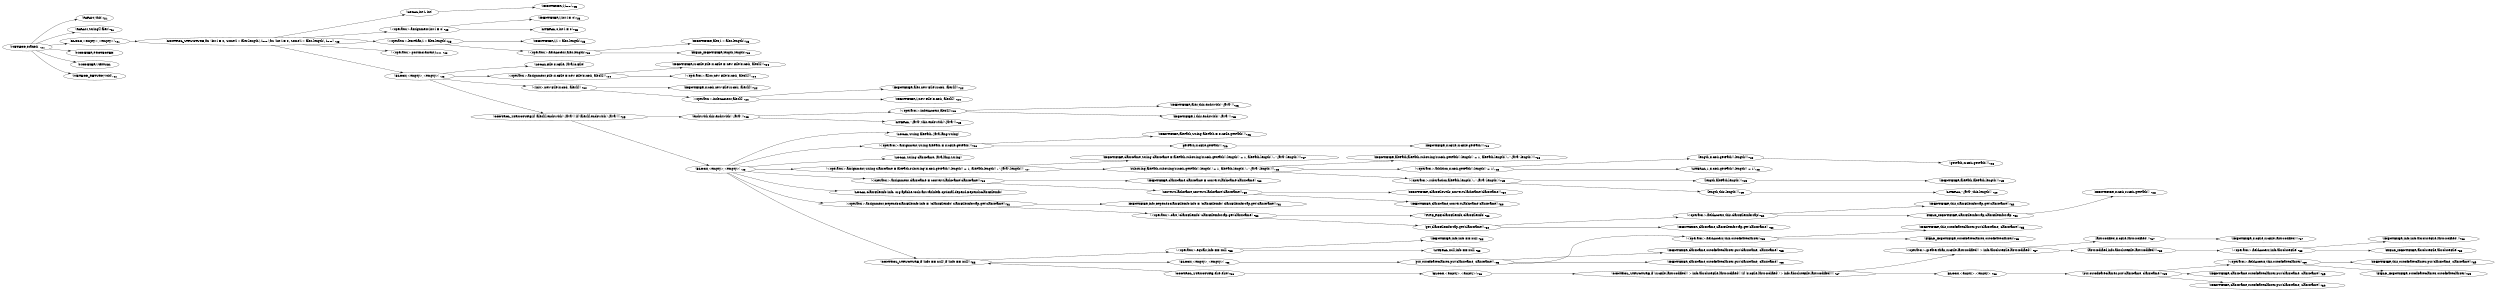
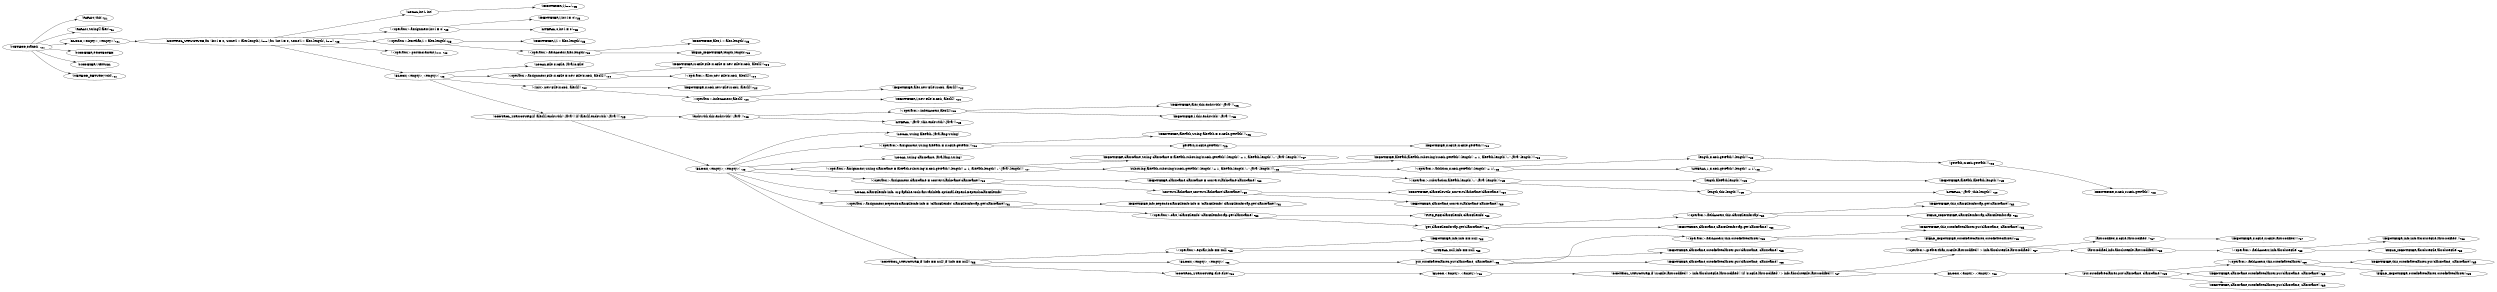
edge "(FIELD_IDENTIFIER,classFileInfoMap,classFileInfoMap)" -> "(IDENTIFIER,srcDir,srcDir.getPath())": now "(getPath,srcDir.getPath())" -> "(IDENTIFIER,srcDir,srcDir.getPath())"
edge "(CONTROL_STRUCTURE,else,else)" -> "(CONTROL_STRUCTURE,if (info == null),if (info == null))": reversed
